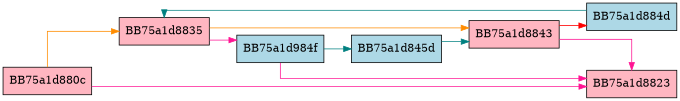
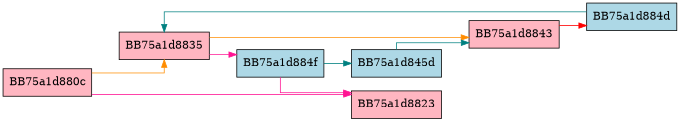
edge "BB75a1d8843" -> "BB75a1d8823": removed
node "BB75a1d984f": label "BB75a1d984f" -> "BB75a1d884f"
